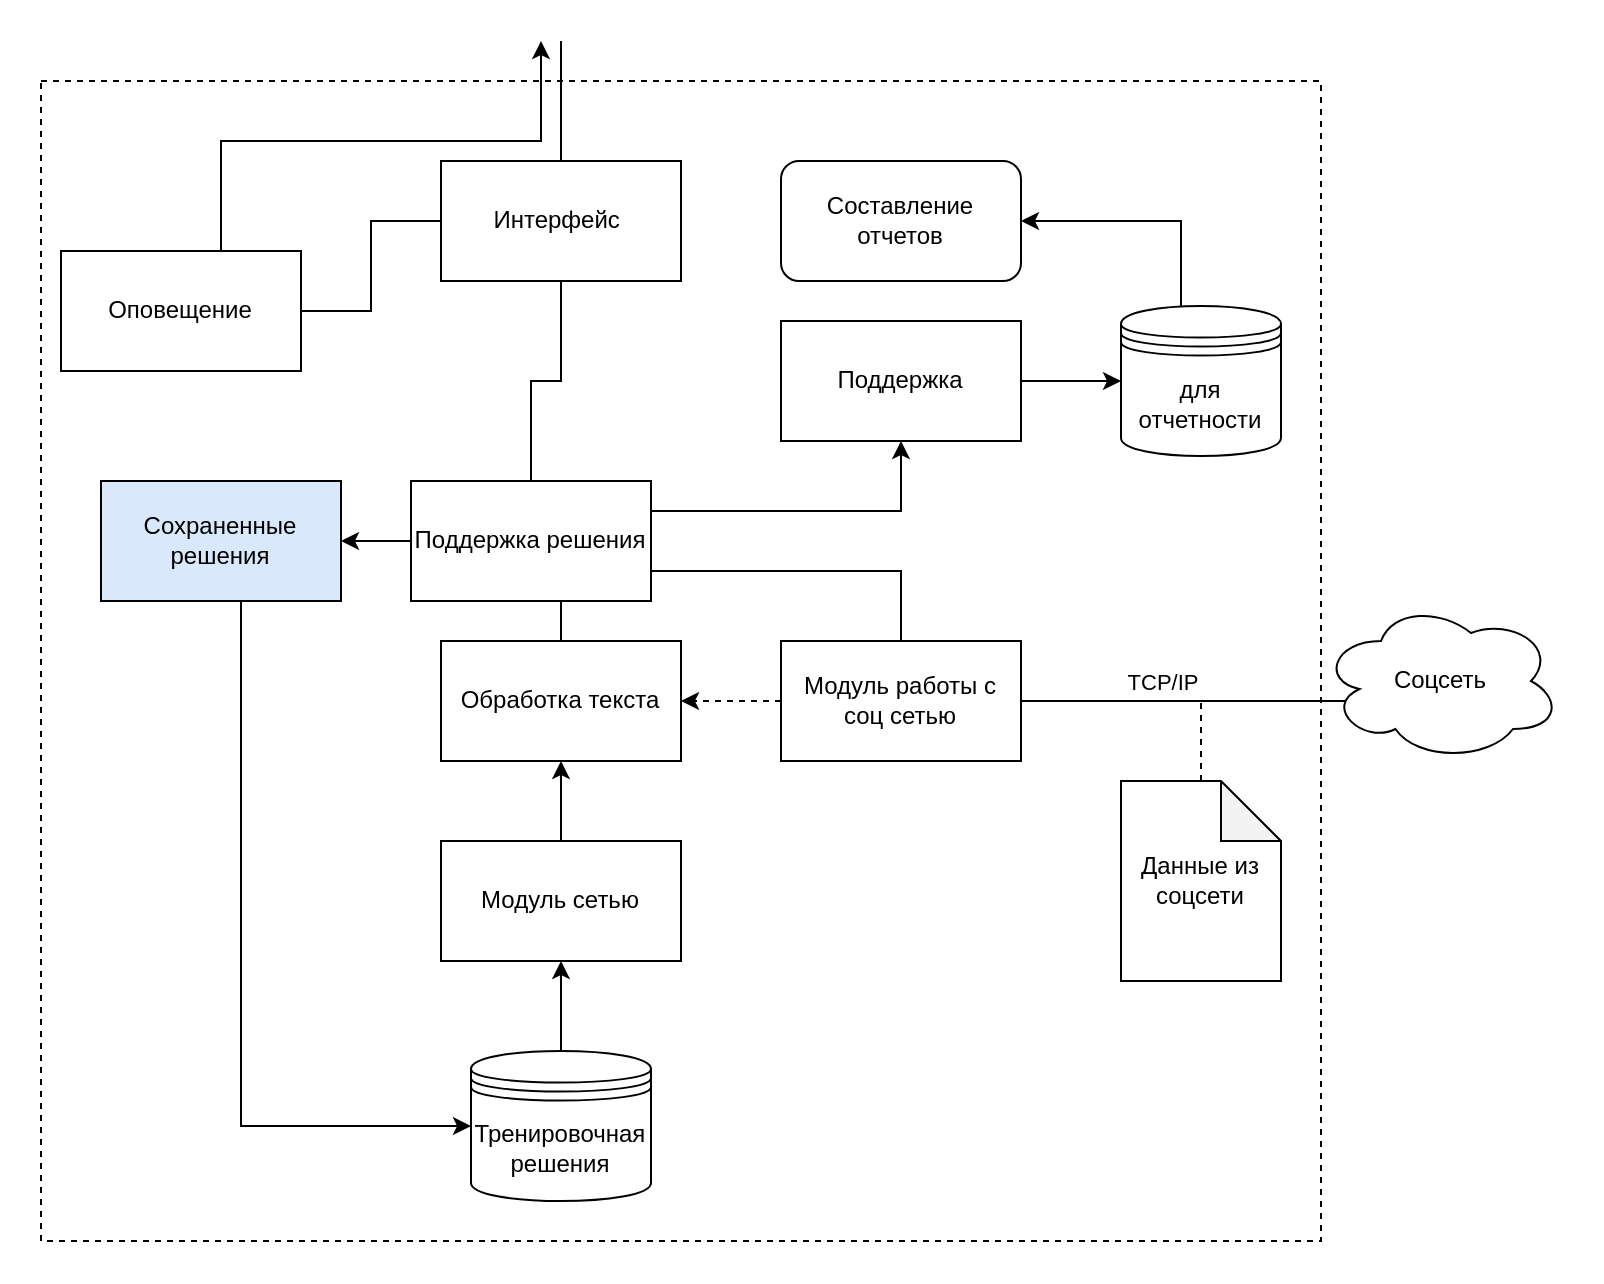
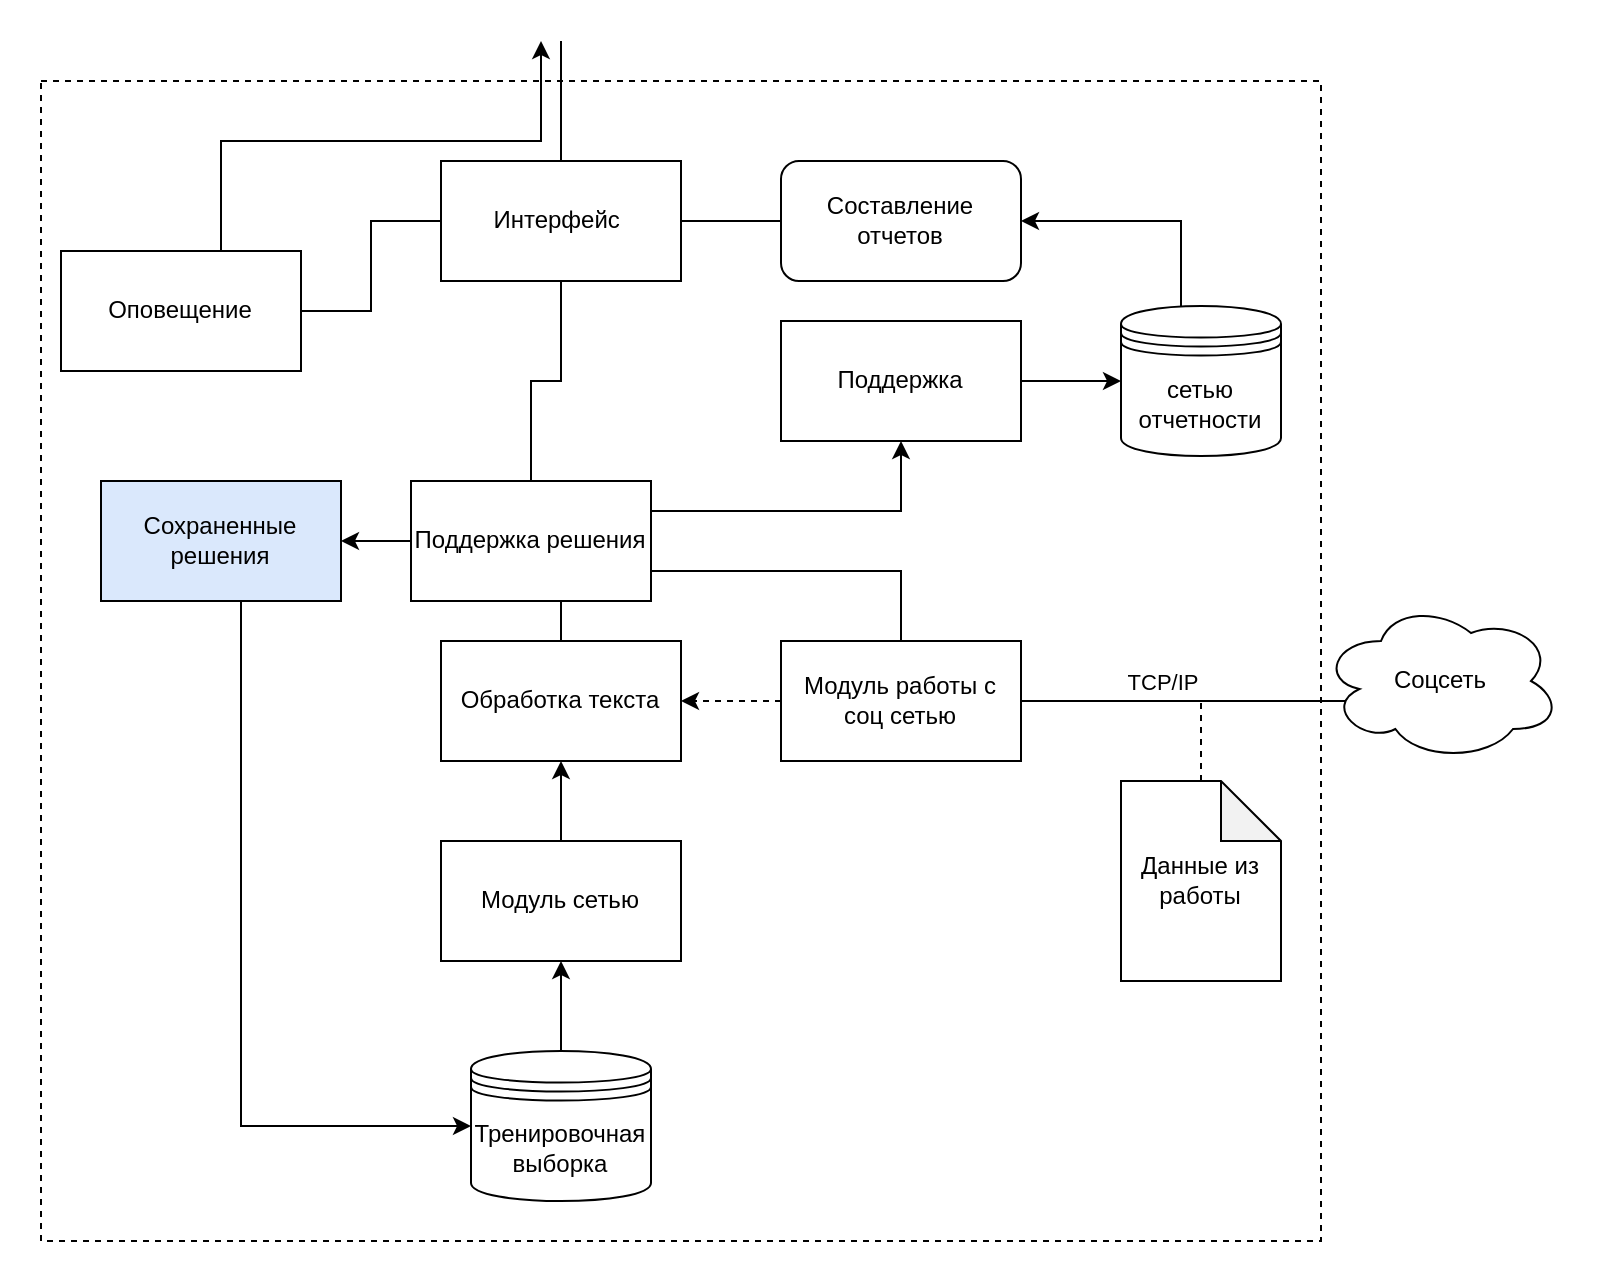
edge "Интерфейс" -- "Составление отчетов": added
node "для отчетности": label "для отчетности" -> "сетью отчетности"
node "Данные из соцсети": label "Данные из соцсети" -> "Данные из работы"
node "Тренировочная решения": label "Тренировочная решения" -> "Тренировочная выборка"
